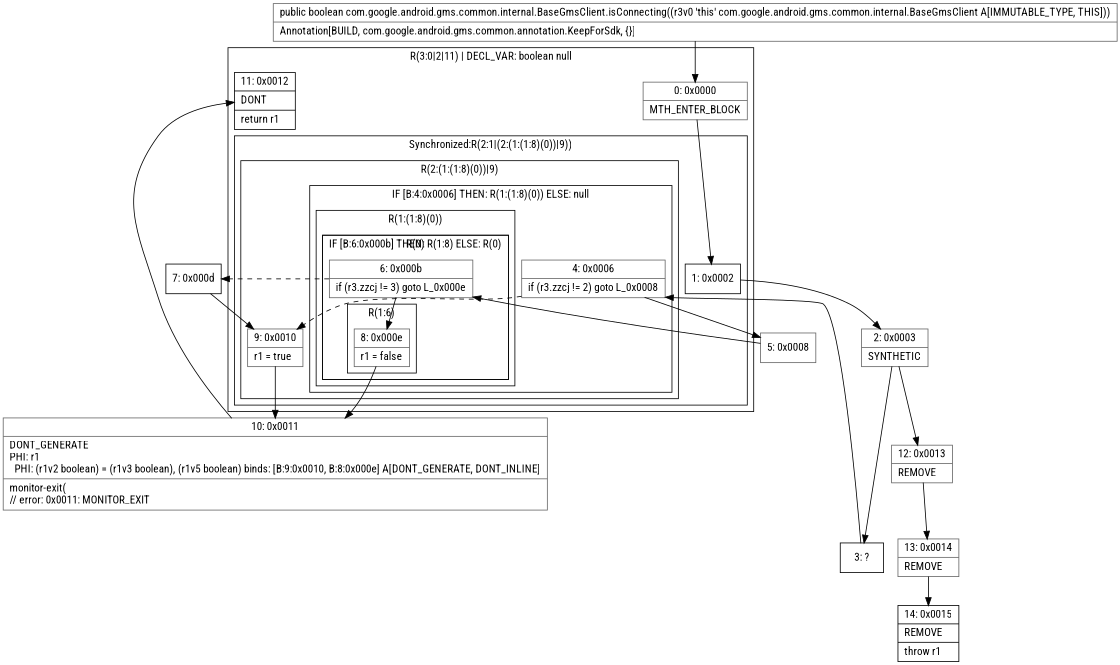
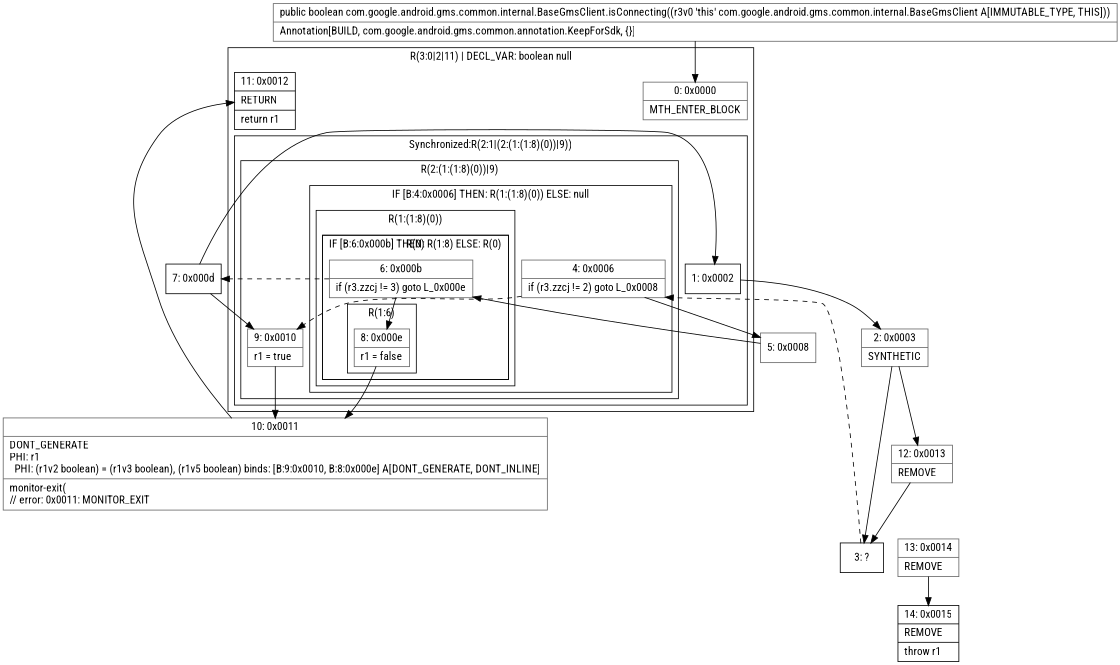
node "11: 0x0012": text "DONT" -> "RETURN"
edge "0: 0x0000" -> "1: 0x0002": now "7: 0x000d" -> "1: 0x0002"
edge "3: ?" -> "4: 0x0006": style solid -> dashed
edge "12: 0x0013" -> "13: 0x0014": now "12: 0x0013" -> "3: ?"
